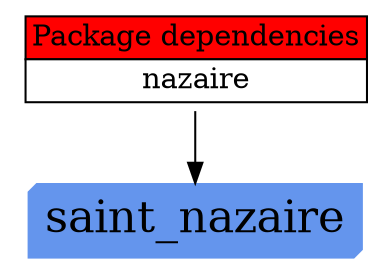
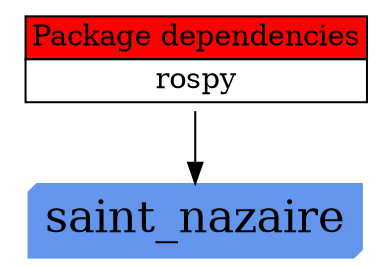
node "Package dependencies": text "nazaire" -> "rospy"
